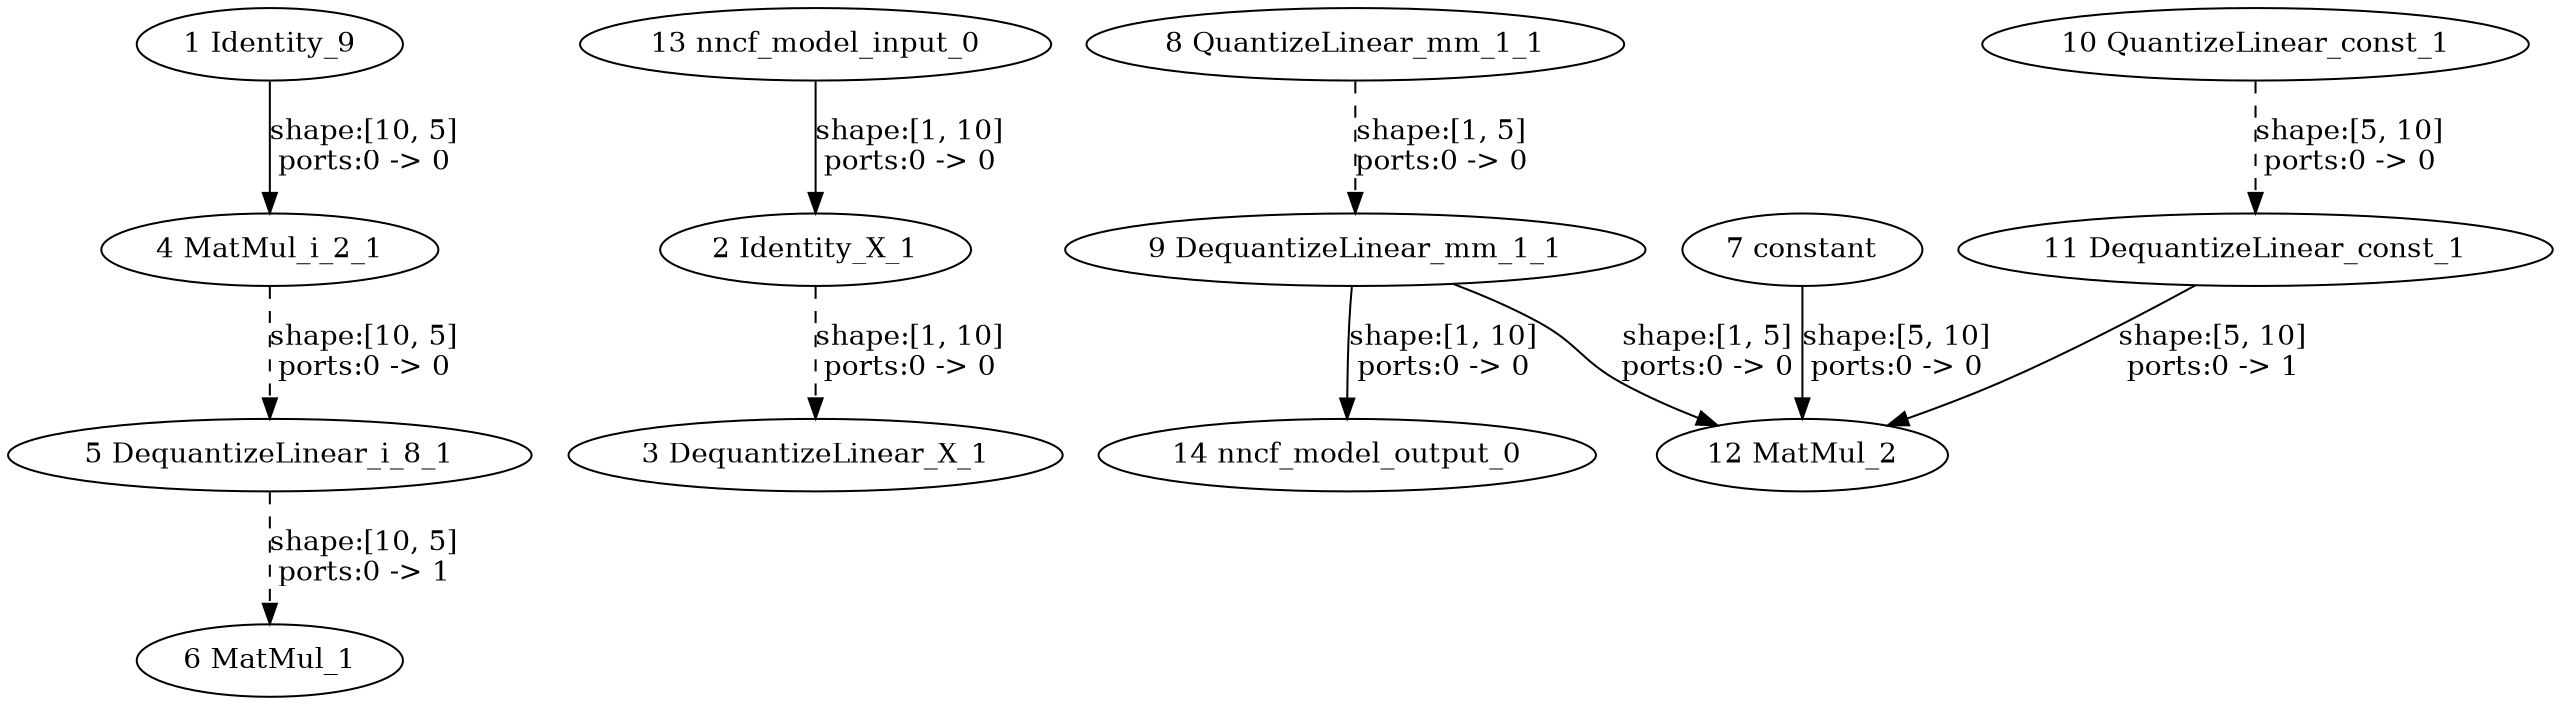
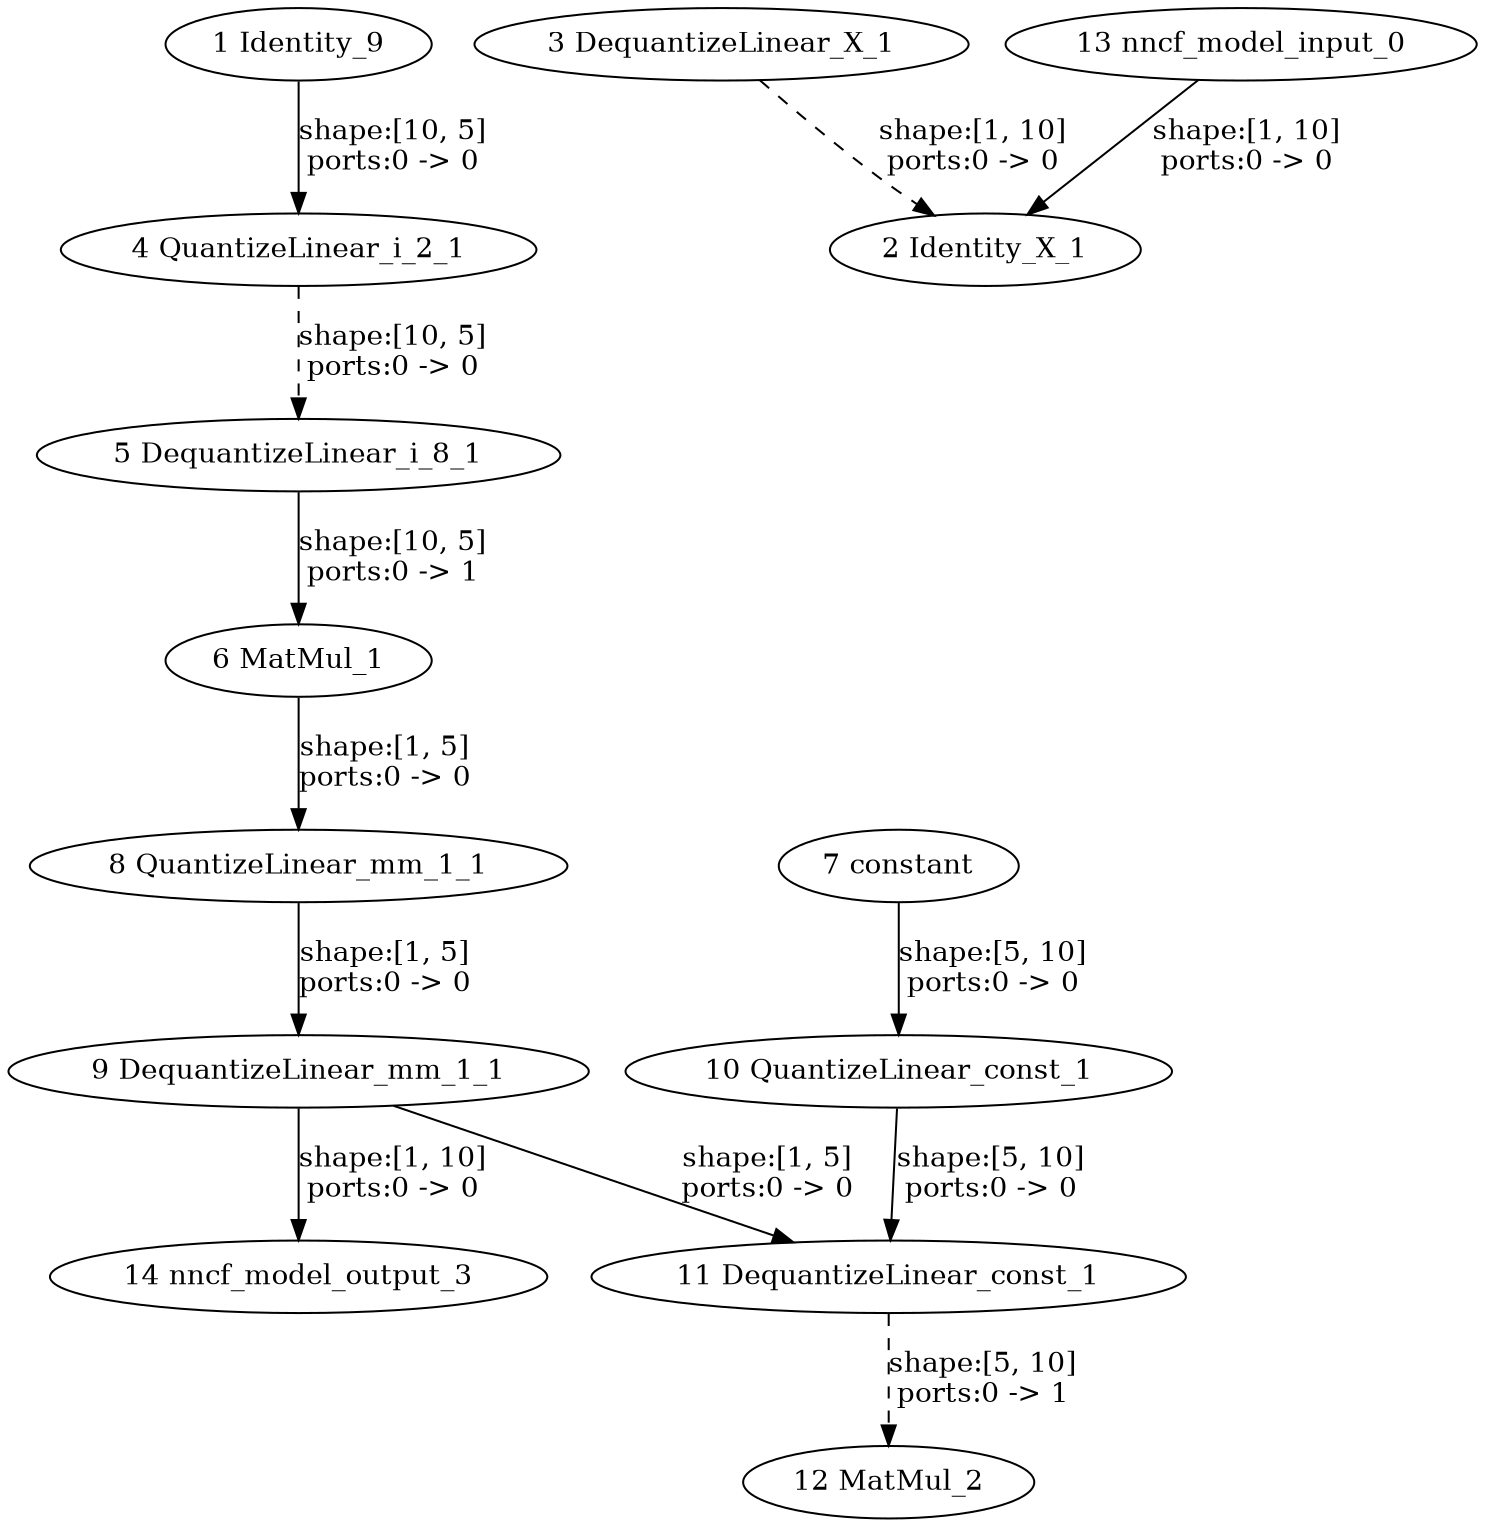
edge "8 QuantizeLinear_mm_1_1" -> "9 DequantizeLinear_mm_1_1": style dashed -> solid
edge "10 QuantizeLinear_const_1" -> "11 DequantizeLinear_const_1": style dashed -> solid
node "4 MatMul_i_2_1": label "4 MatMul_i_2_1" -> "4 QuantizeLinear_i_2_1"
edge "2 Identity_X_1" -> "3 DequantizeLinear_X_1": reversed
edge "7 constant" -> "12 MatMul_2": now "7 constant" -> "10 QuantizeLinear_const_1"
edge "9 DequantizeLinear_mm_1_1" -> "12 MatMul_2": now "9 DequantizeLinear_mm_1_1" -> "11 DequantizeLinear_const_1"
edge "11 DequantizeLinear_const_1" -> "12 MatMul_2": style solid -> dashed
node "14 nncf_model_output_0": label "14 nncf_model_output_0" -> "14 nncf_model_output_3"
edge "5 DequantizeLinear_i_8_1" -> "6 MatMul_1": style dashed -> solid
edge "6 MatMul_1" -> "8 QuantizeLinear_mm_1_1": added, label "shape:[1, 5] ports:0 -> 0"
